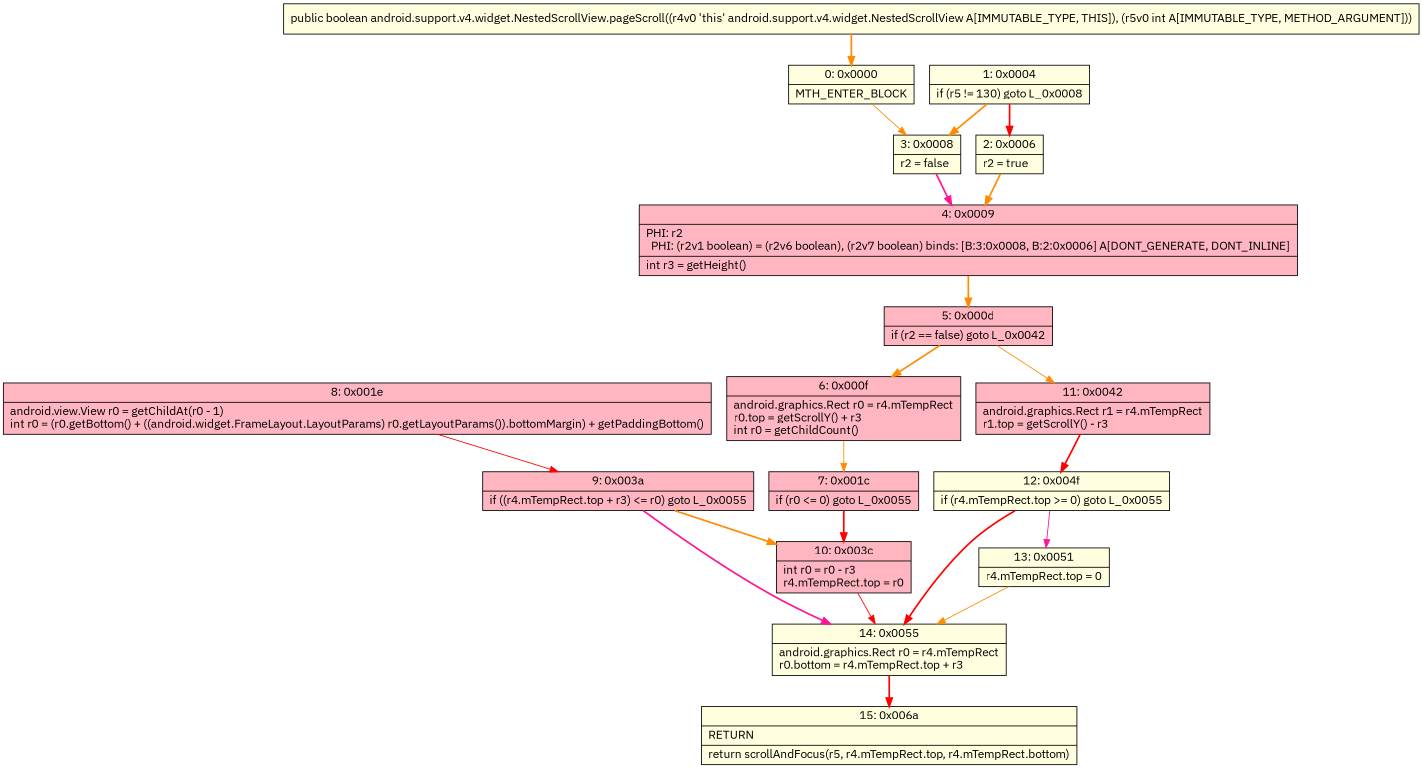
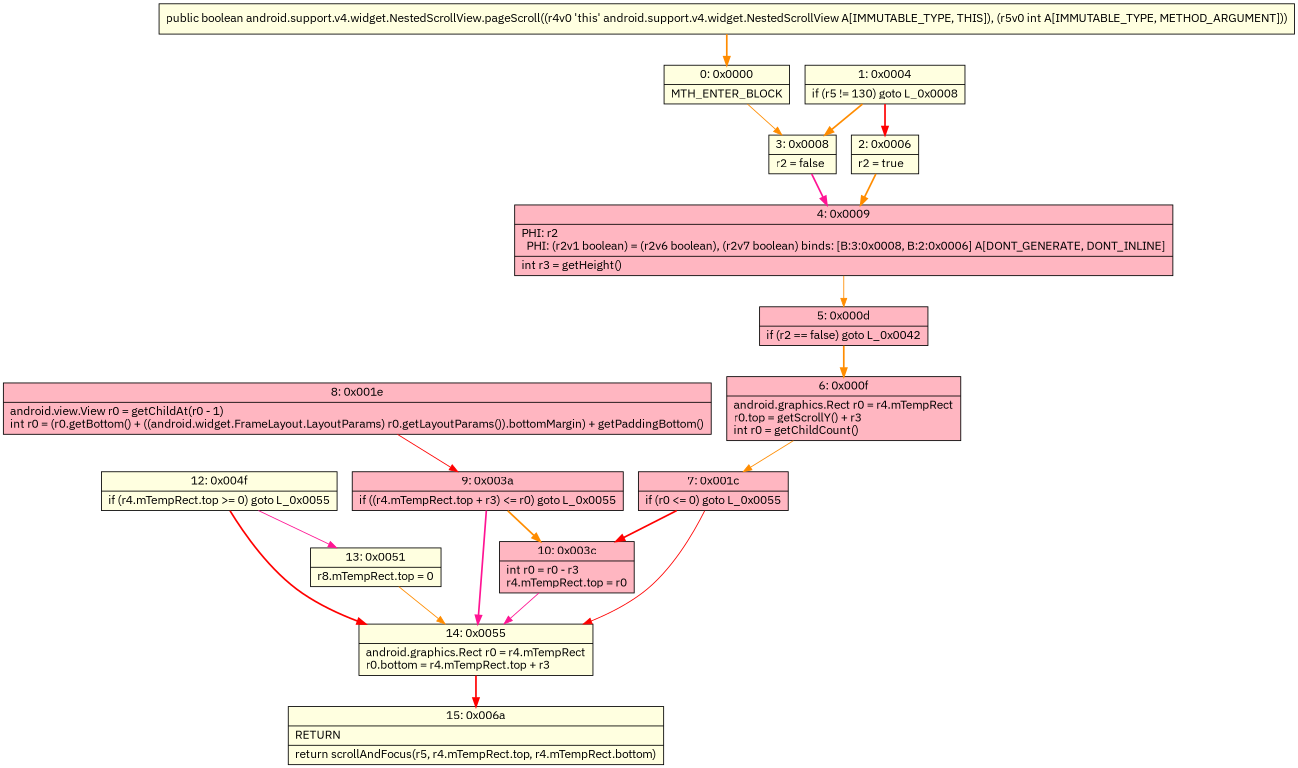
edge "4: 0x0009" -> "5: 0x000d": style bold -> solid
node "11: 0x0042": removed
node "13: 0x0051": text "r4.mTempRect.top = 0" -> "r8.mTempRect.top = 0"
edge "7: 0x001c" -> "14: 0x0055": added
edge "10: 0x003c" -> "14: 0x0055": color red -> deeppink
